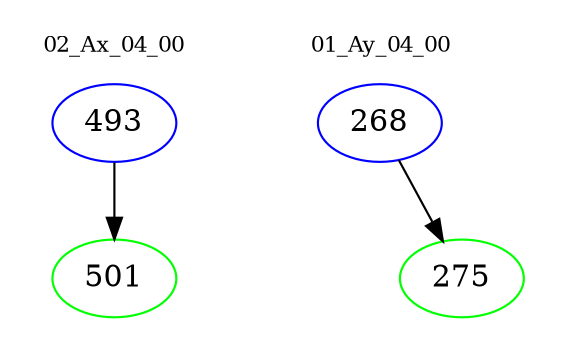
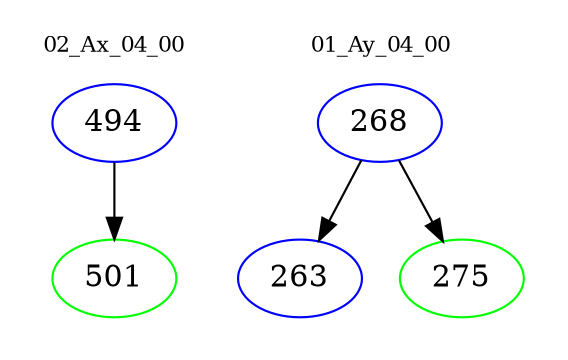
node "493": label "493" -> "494"
node "263": added
